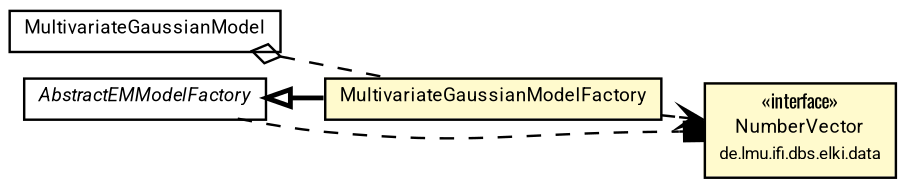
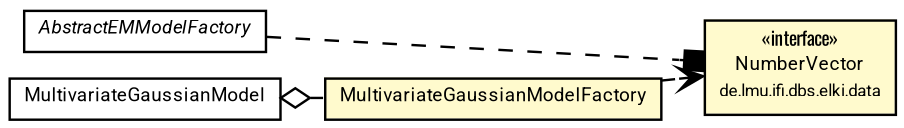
edge "MultivariateGaussianModelFactory" -> "AbstractEMModelFactory": removed
